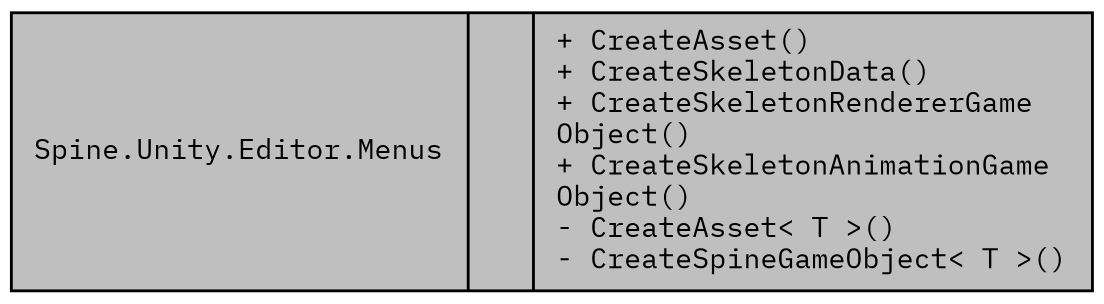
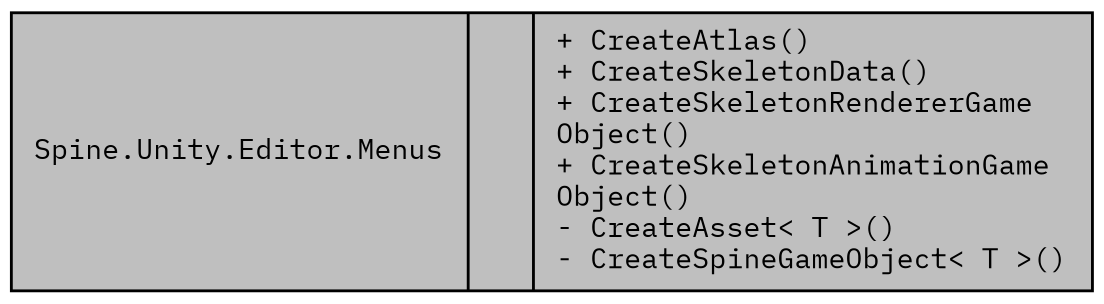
node "Spine.Unity.Editor.Menus": text "+ CreateAsset()" -> "+ CreateAtlas()"
